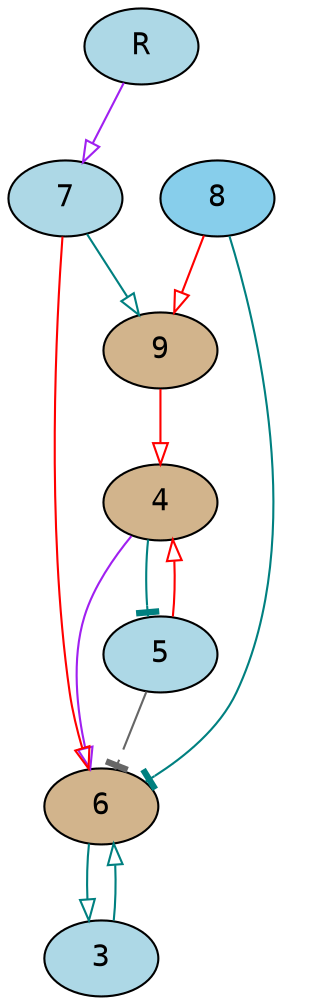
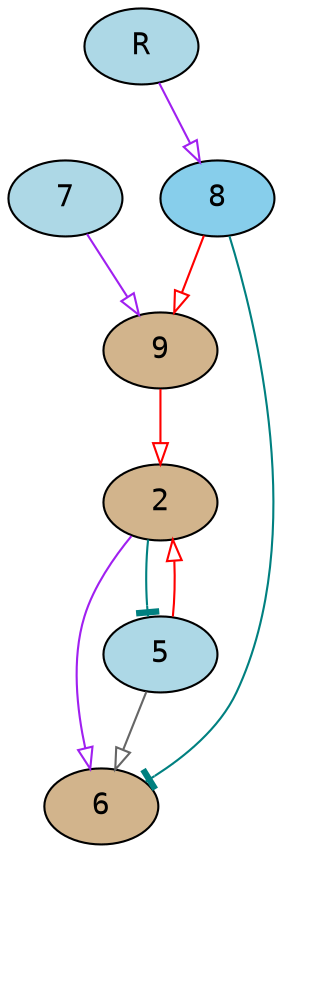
edge "R" -> "7": now "R" -> "8"
edge "7" -> "9": color teal -> purple
edge "7" -> "6": removed
node "4": label "4" -> "2"
edge "5" -> "6": arrowhead tee -> onormal
node "3": removed
